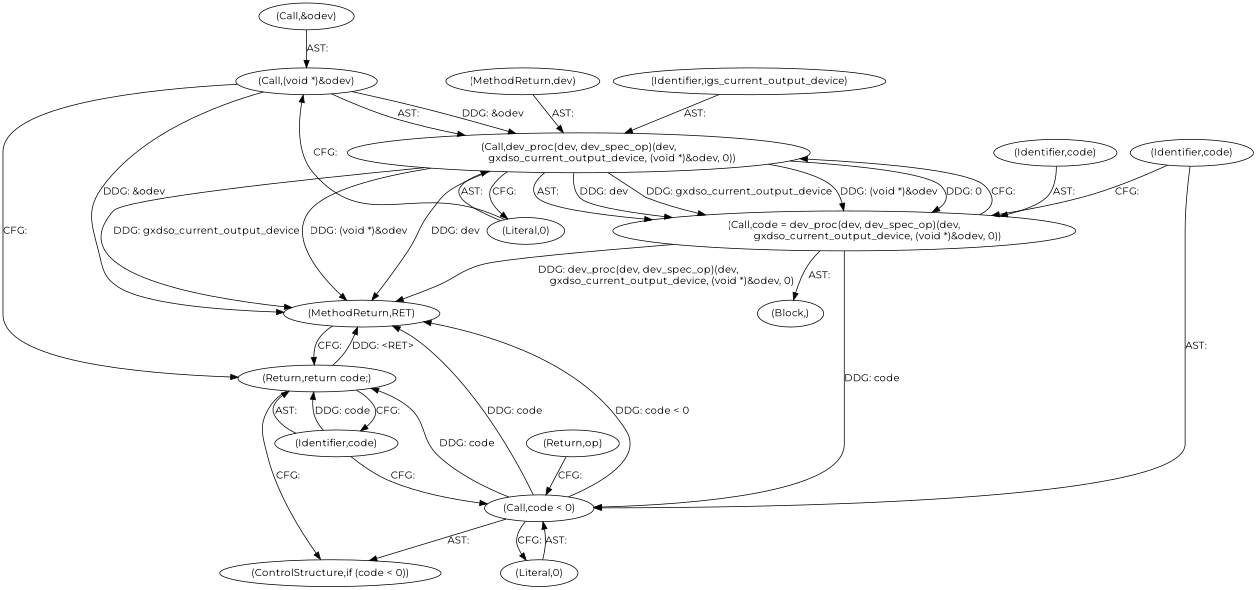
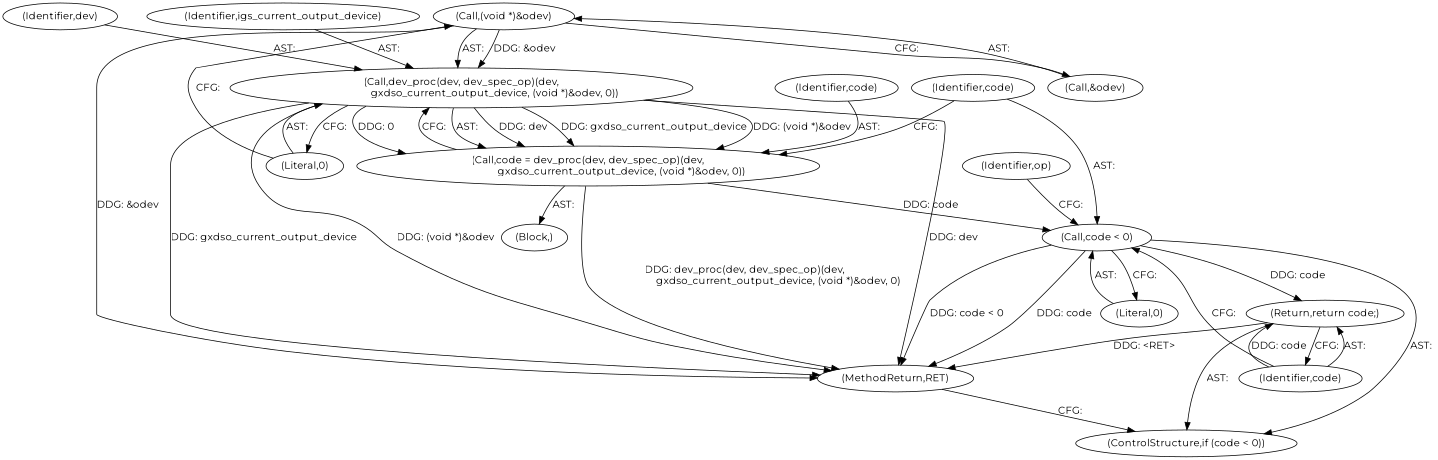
node "(MethodReturn,dev)": label "(MethodReturn,dev)" -> "(Identifier,dev)"
edge "(Call,(void *)&odev)" -> "(Return,return code;)": now "(Call,(void *)&odev)" -> "(Call,&odev)"
edge "(MethodReturn,RET)" -> "(Return,return code;)": now "(MethodReturn,RET)" -> "(ControlStructure,if (code < 0))"
node "(Return,op)": label "(Return,op)" -> "(Identifier,op)"
edge "(Return,return code;)" -> "(ControlStructure,if (code < 0))": label "CFG: " -> "AST: "
